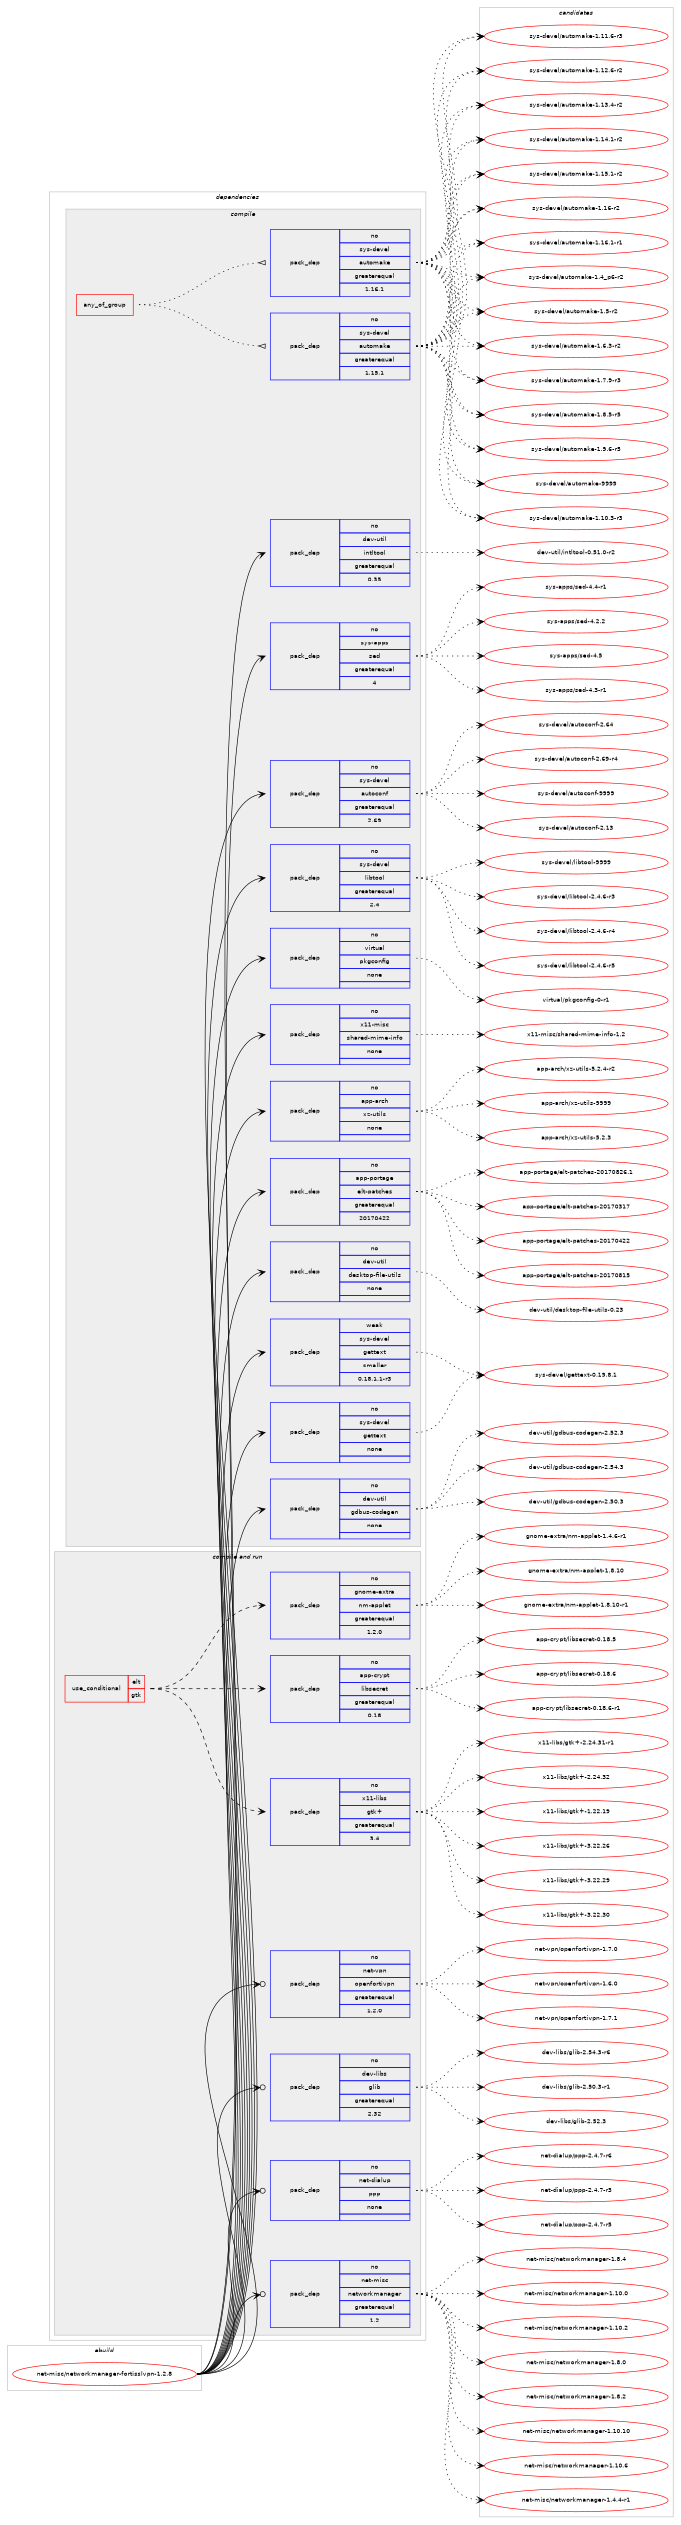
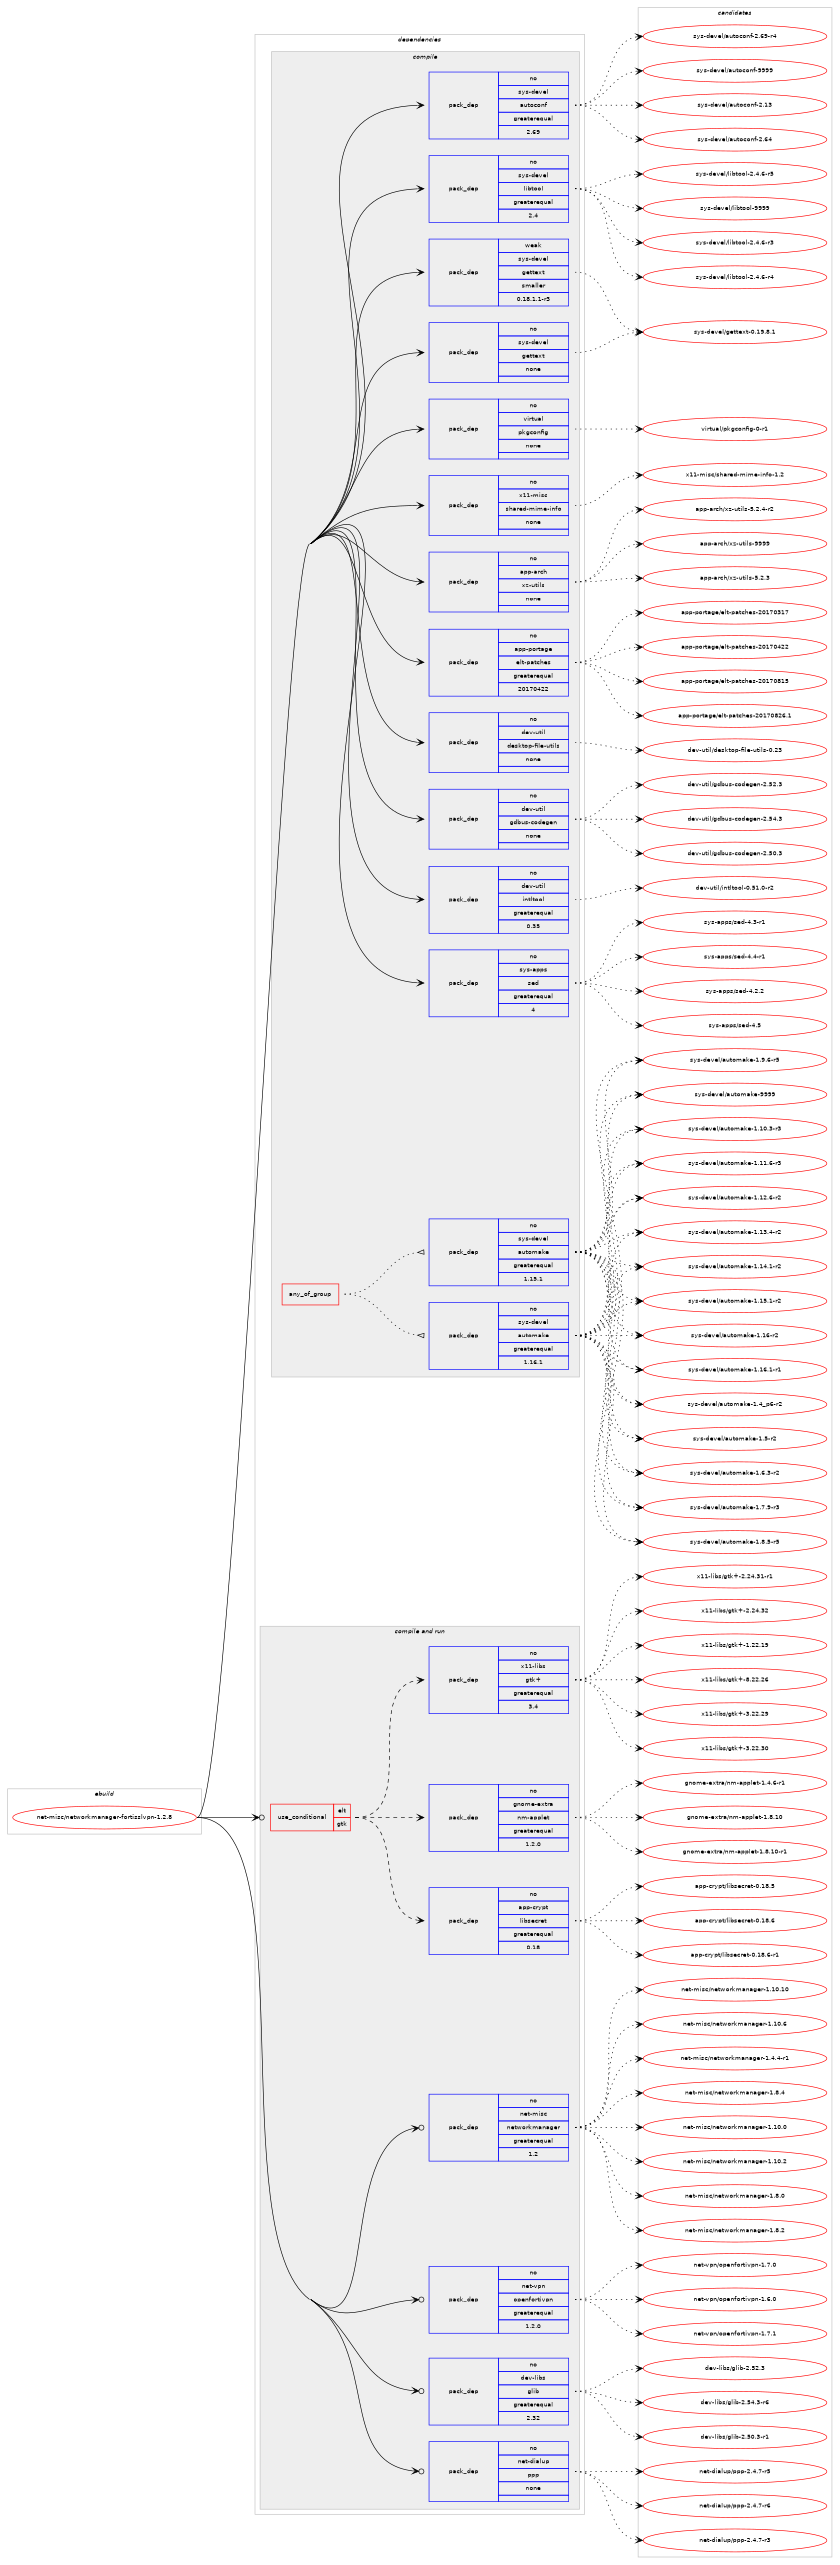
edge "net-misc/networkmanager-fortisslvpn-1.2.8" -> "use_conditional": added
node "x11-libs/gtk+-3.22.26": label "x11-libs/gtk+-3.22.26" -> "x11-libs/gtk+-8.22.26"
